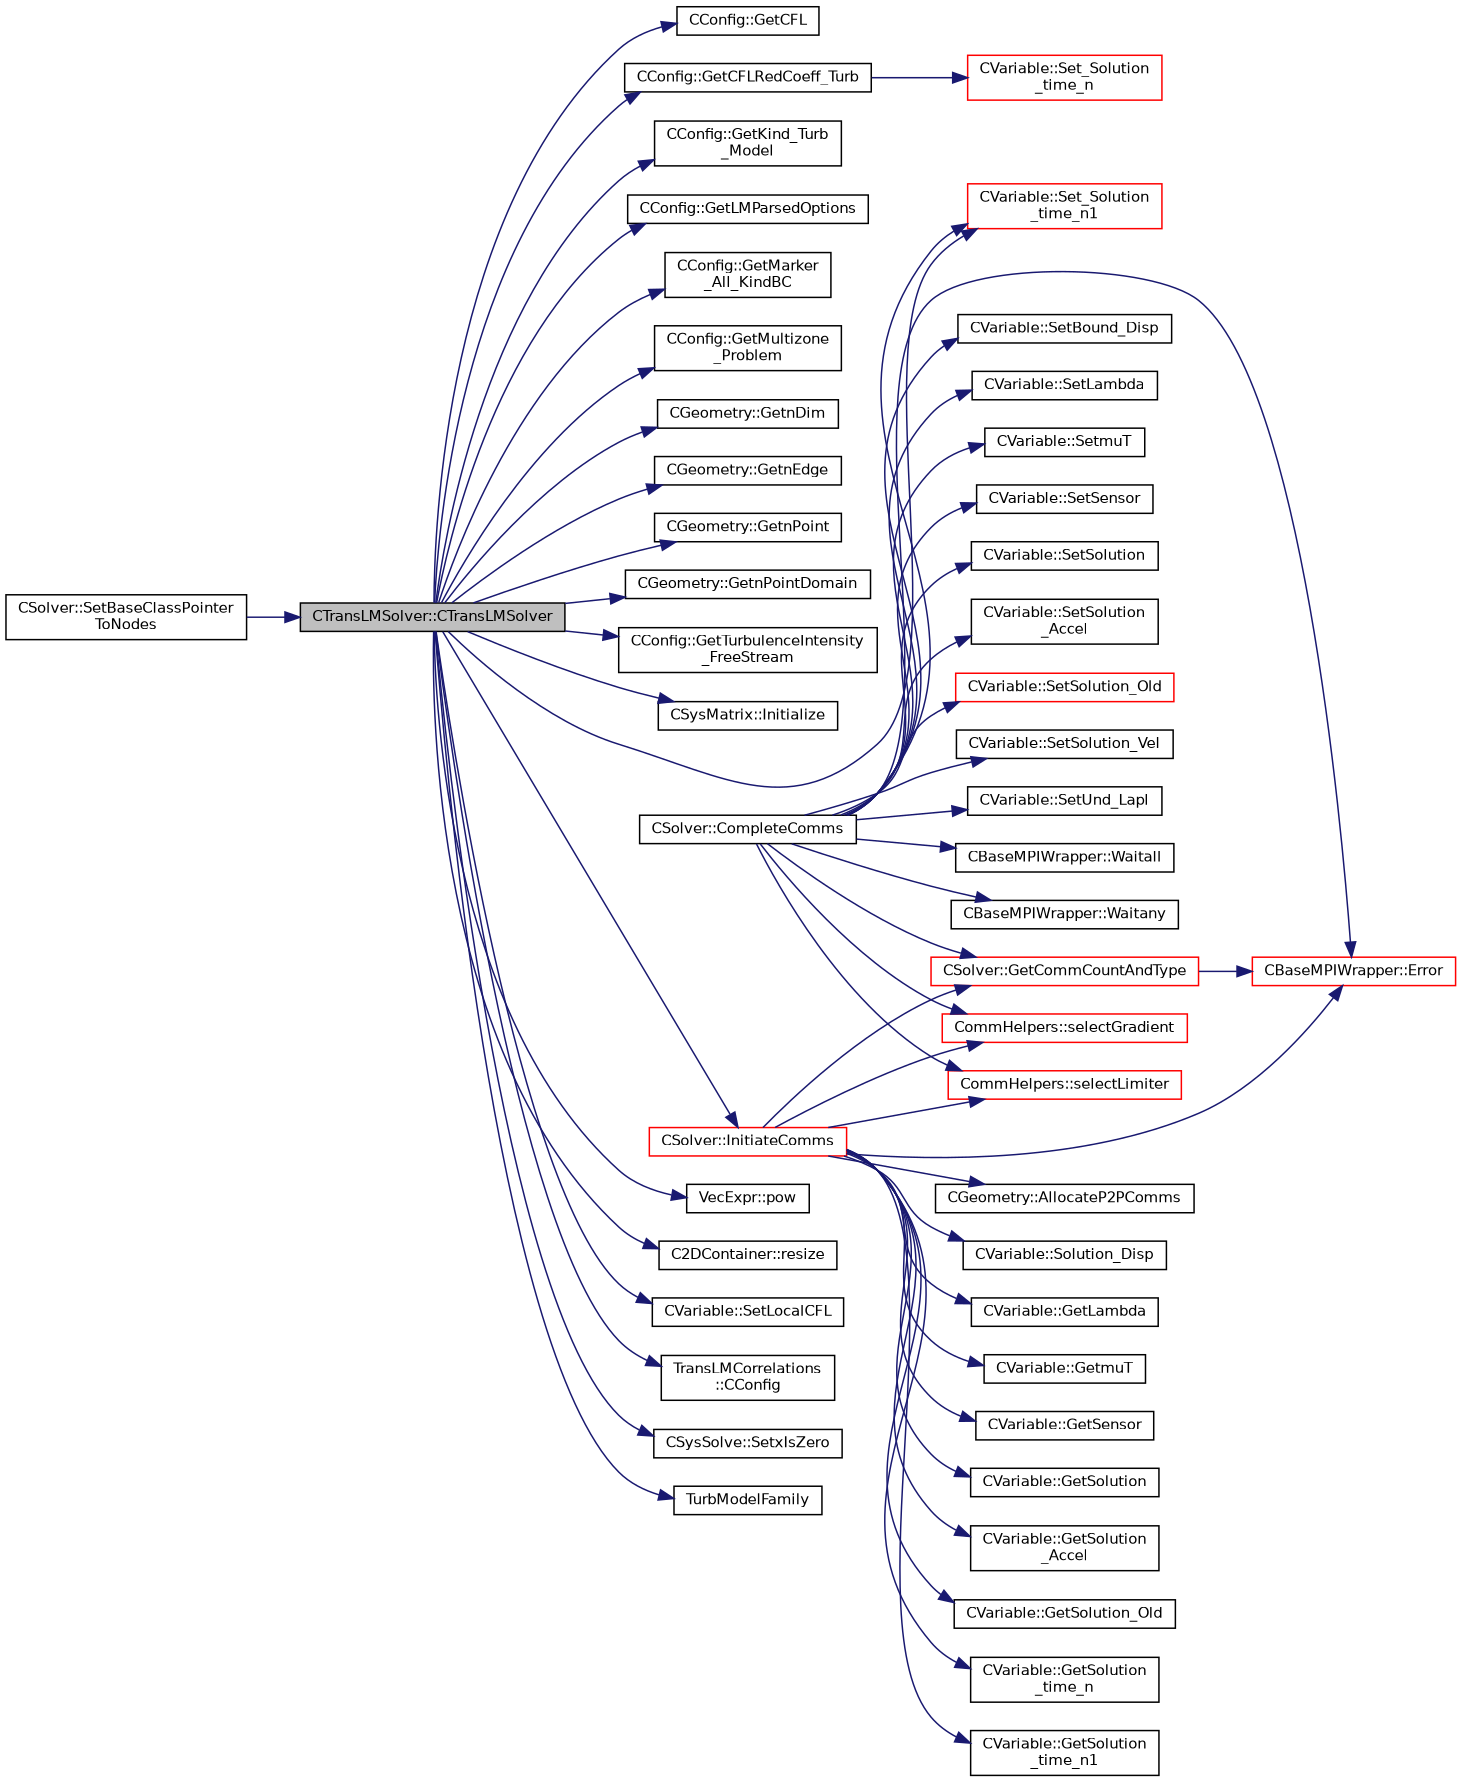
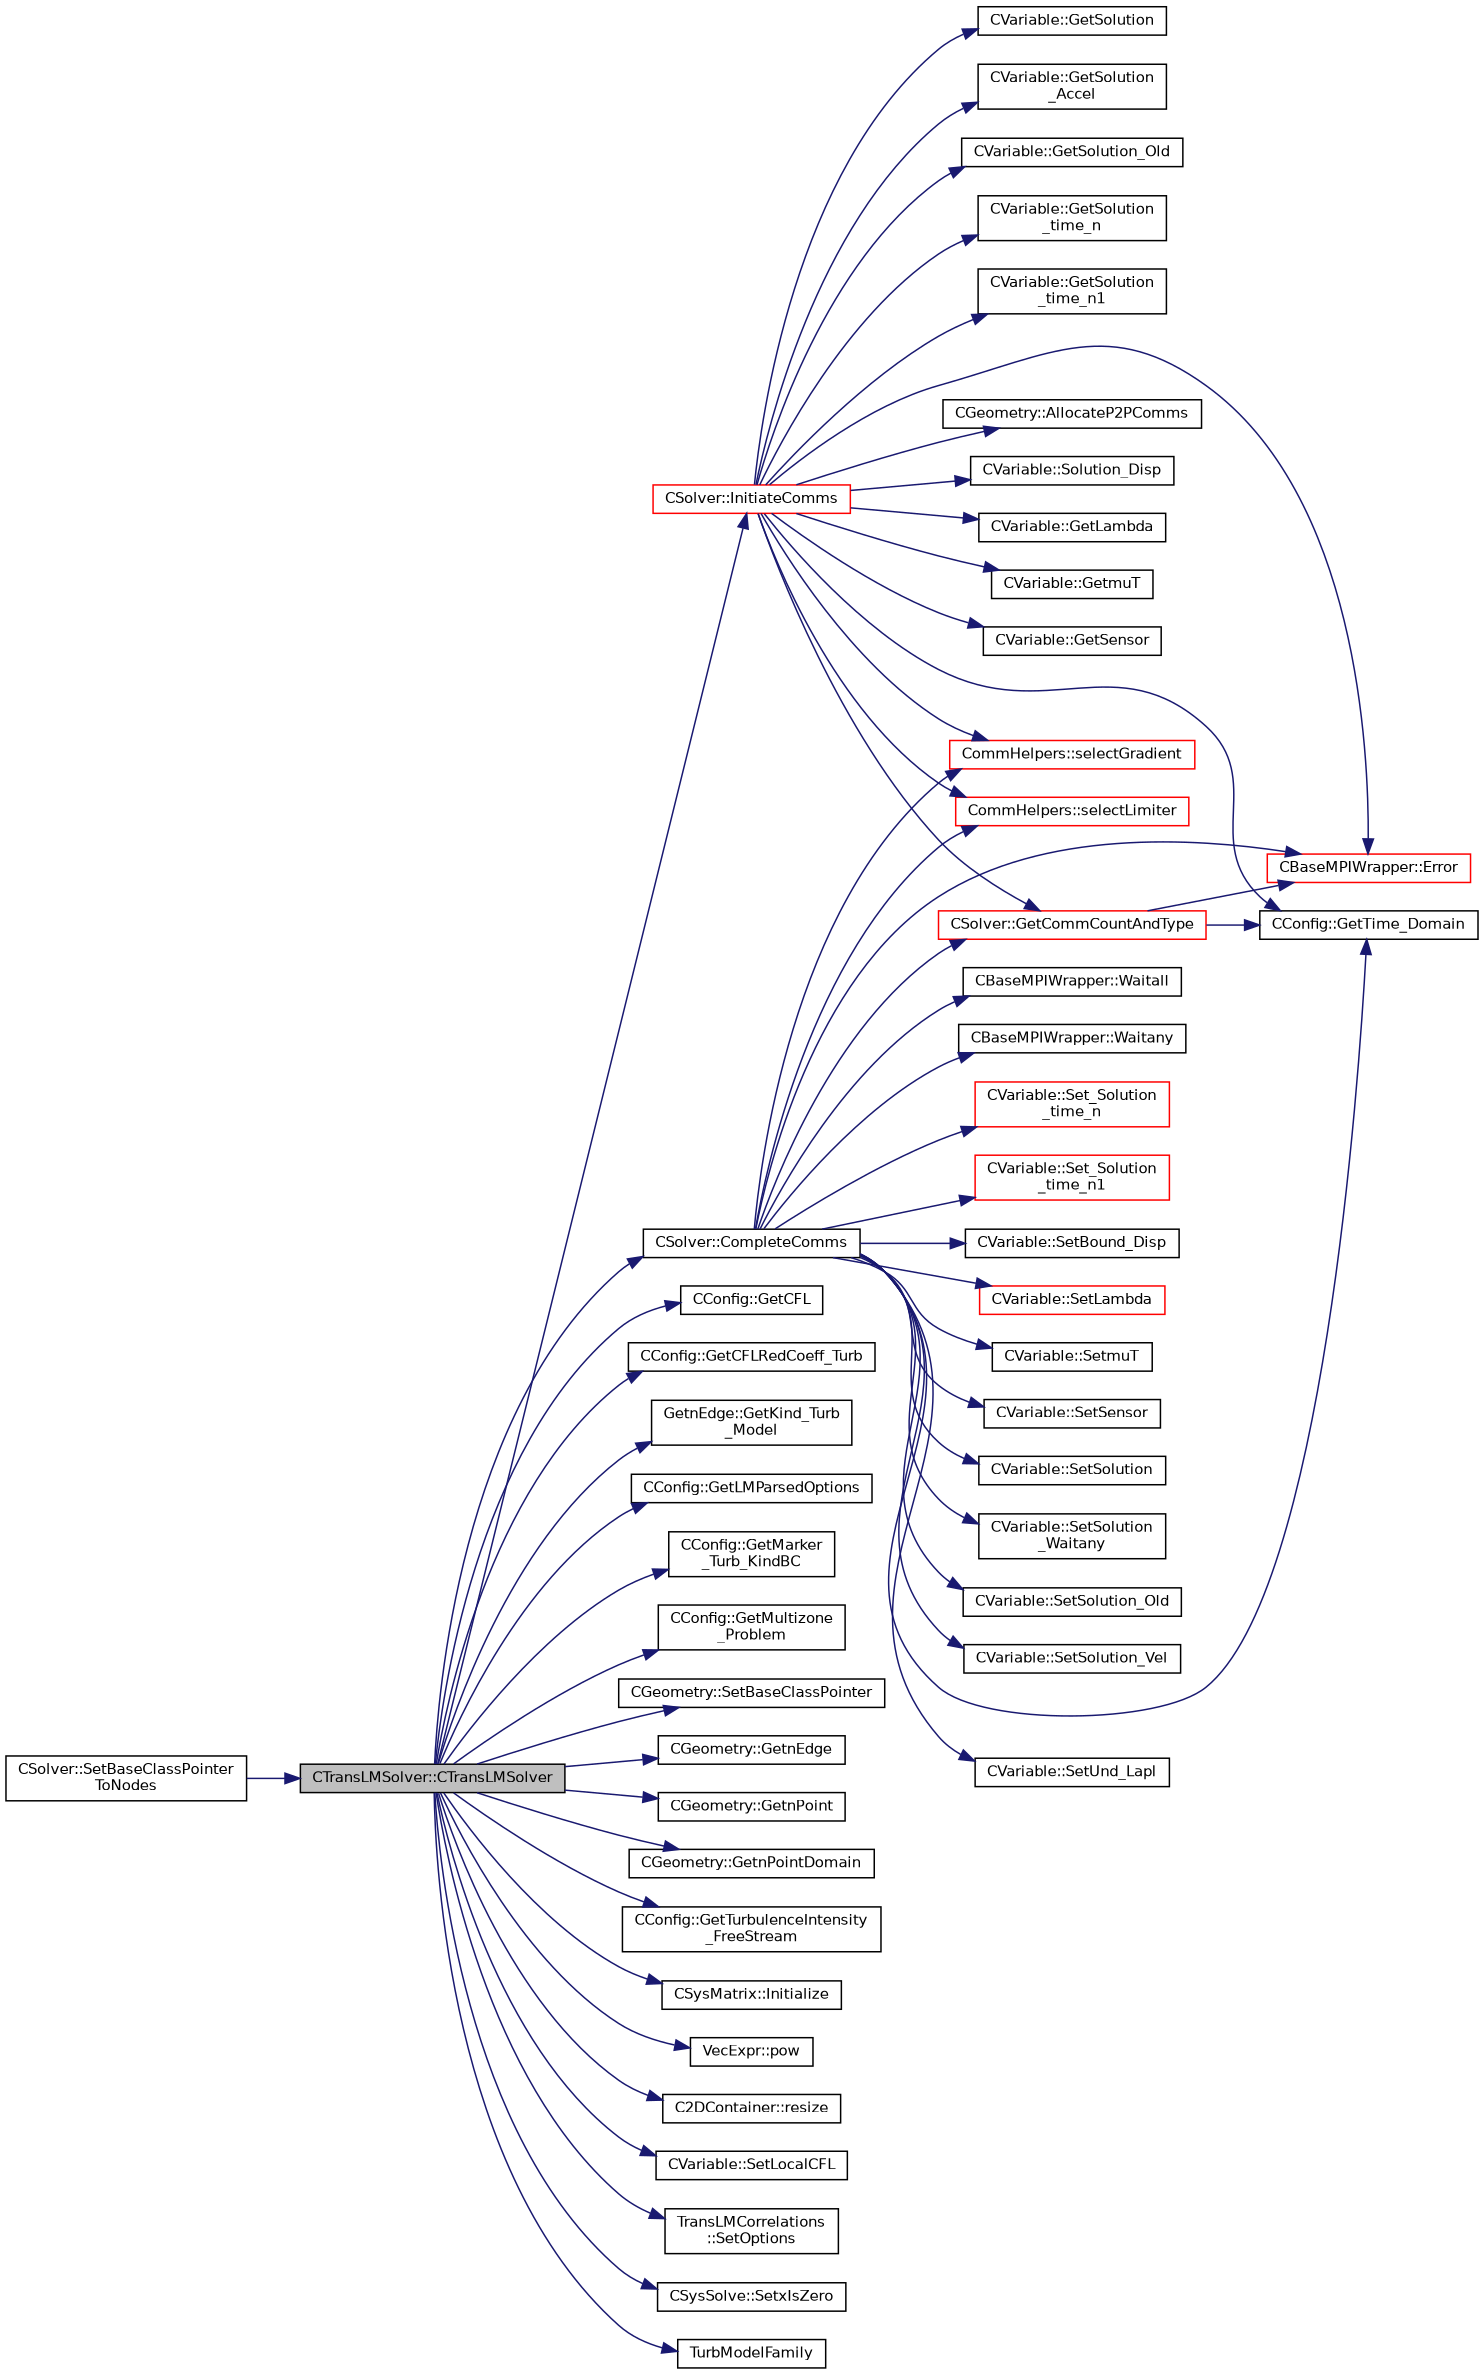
edge "CConfig::GetCFLRedCoeff_Turb" -> "CVariable::Set_Solution _time_n": now "CSolver::CompleteComms" -> "CVariable::Set_Solution _time_n"
node "CConfig::GetKind_Turb _Model": label "CConfig::GetKind_Turb _Model" -> "GetnEdge::GetKind_Turb _Model"
node "CConfig::GetMarker _All_KindBC": label "CConfig::GetMarker _All_KindBC" -> "CConfig::GetMarker _Turb_KindBC"
node "CVariable::SetLambda": color black -> red
node "CGeometry::GetnDim": label "CGeometry::GetnDim" -> "CGeometry::SetBaseClassPointer"
node "CVariable::SetSolution _Accel": label "CVariable::SetSolution _Accel" -> "CVariable::SetSolution _Waitany"
node "CVariable::SetSolution_Old": color red -> black
edge "CTransLMSolver::CTransLMSolver" -> "CVariable::Set_Solution _time_n1": now "CTransLMSolver::CTransLMSolver" -> "CSolver::CompleteComms"
node "CConfig::GetTime_Domain": added
node "TransLMCorrelations ::CConfig": label "TransLMCorrelations ::CConfig" -> "TransLMCorrelations ::SetOptions"
